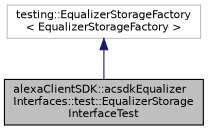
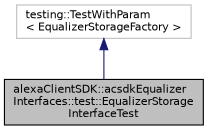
node "testing::EqualizerStorageFactory < EqualizerStorageFactory >": label "testing::EqualizerStorageFactory < EqualizerStorageFactory >" -> "testing::TestWithParam < EqualizerStorageFactory >"
